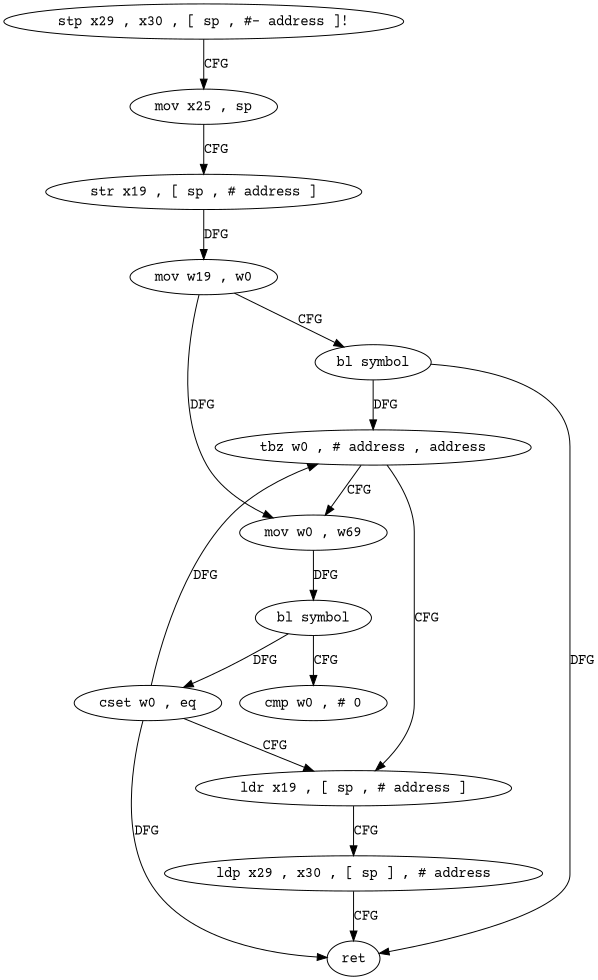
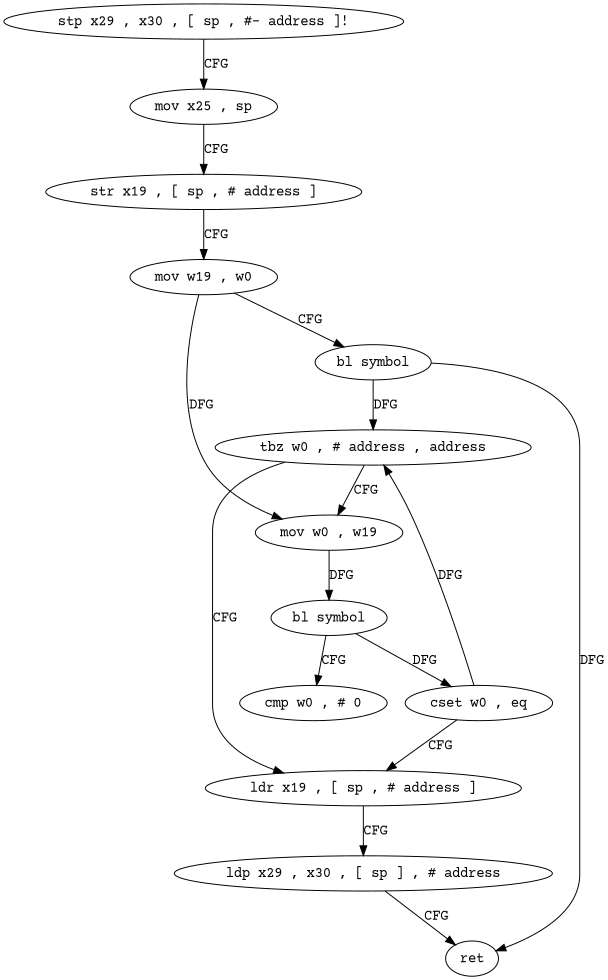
edge "str x19 , [ sp , # address ]" -> "mov w19 , w0": label "DFG" -> "CFG"
node "mov w0 , w69": label "mov w0 , w69" -> "mov w0 , w19"
edge "cset w0 , eq" -> "ret": removed, label "DFG"
